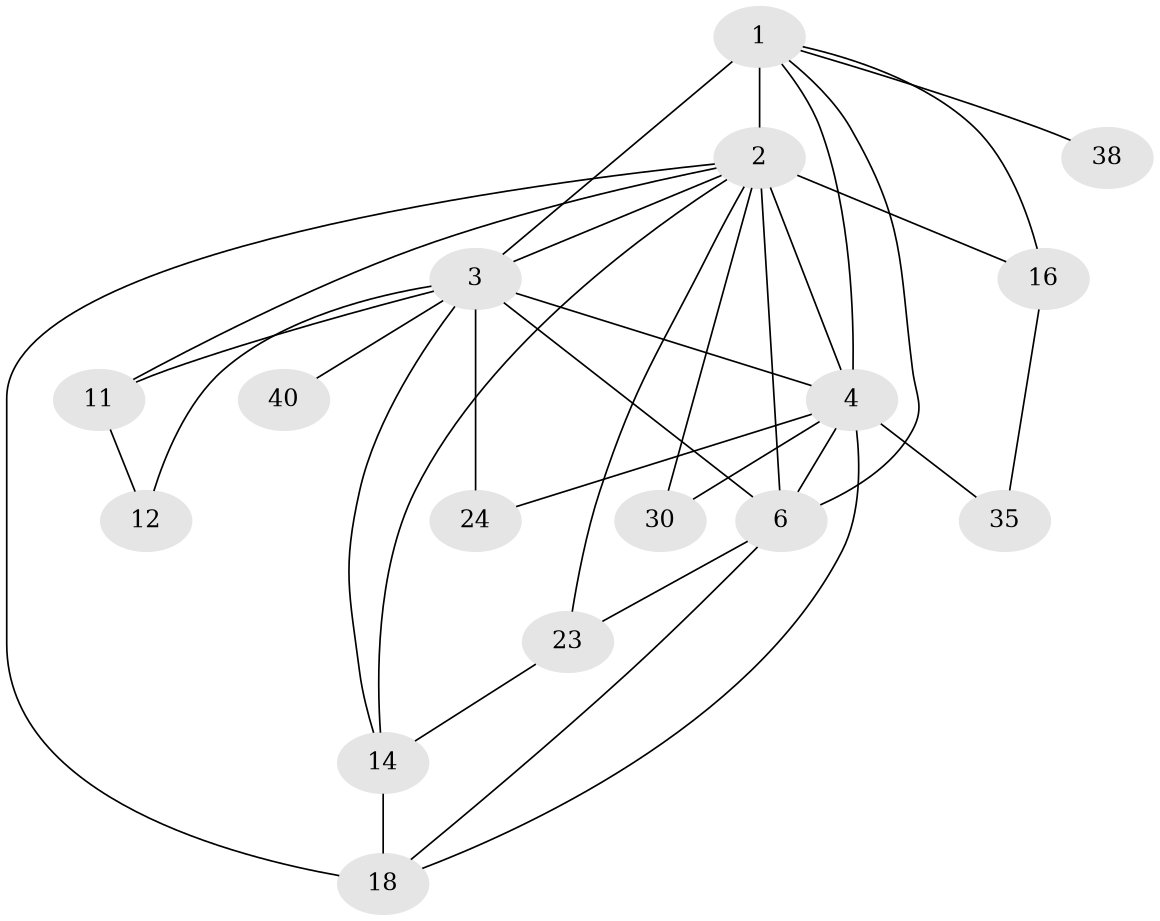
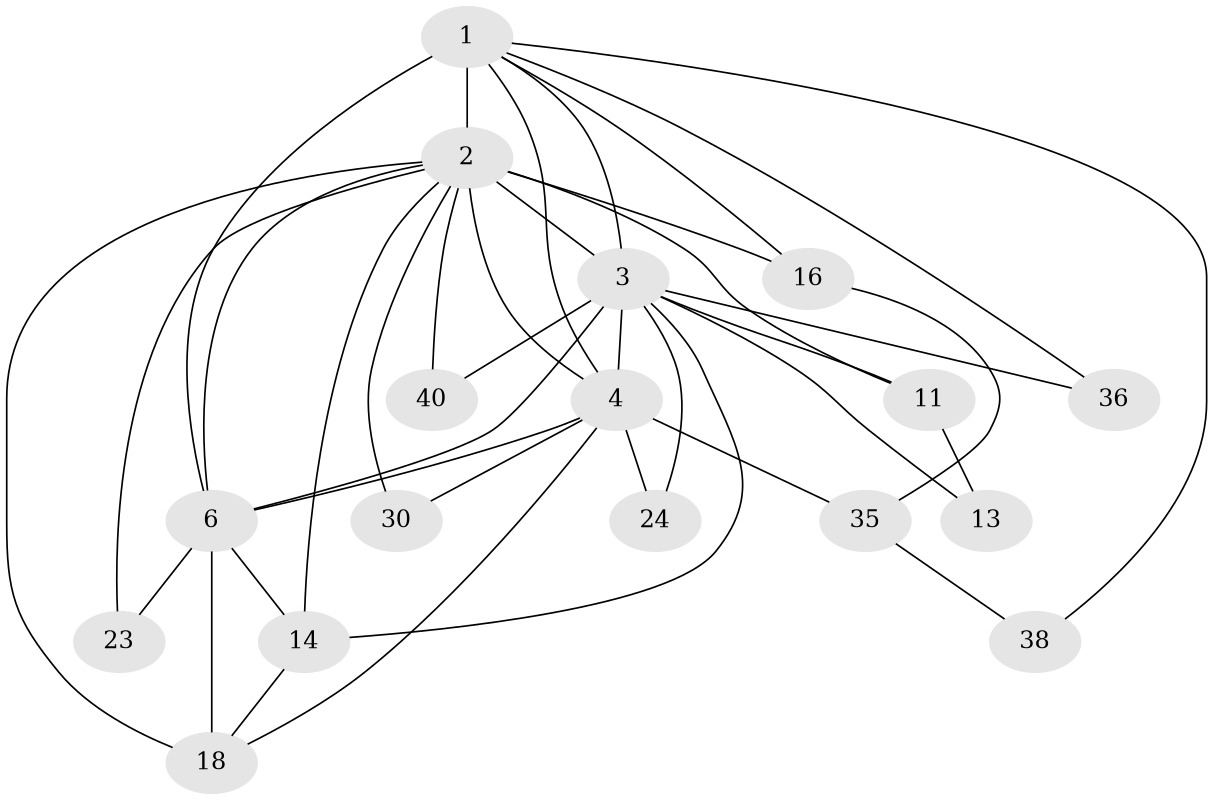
edge "2" -- "40": added
node "36": added
node "12": label "12" -> "13"
edge "35" -- "38": added
edge "23" -- "14": now "6" -- "14"
